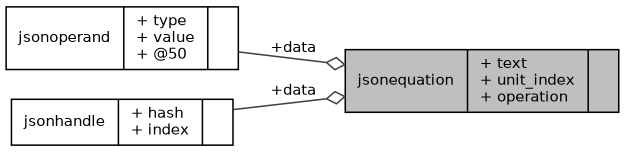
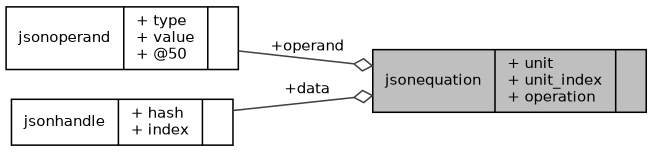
edge "jsonoperand" -> "jsonequation": label " +data" -> " +operand"
node "jsonequation": text "+ text" -> "+ unit"
